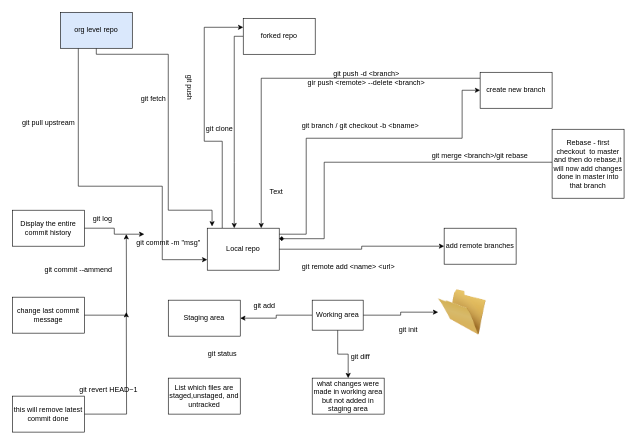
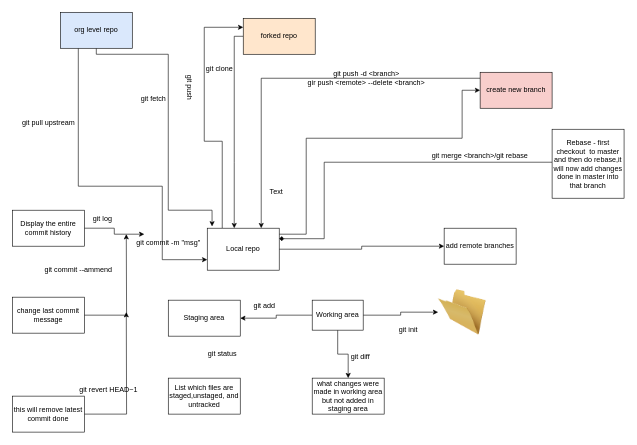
node "forked repo": fillcolor #ffffff -> #ffe6cc
node "create new branch": fillcolor #ffffff -> #f8cecc
node "git branch / git checkout -b <bname>": removed
node "git clone": moved (219, 129) -> (219, 69)
node "git remote add <name> <url>": removed
